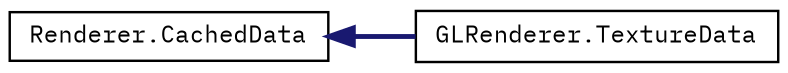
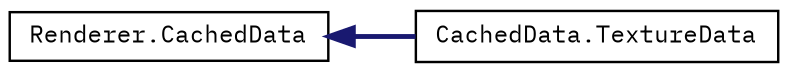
node "GLRenderer.TextureData": label "GLRenderer.TextureData" -> "CachedData.TextureData"
